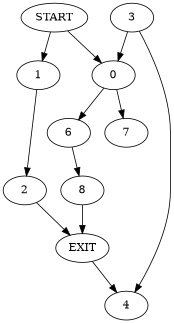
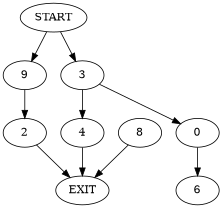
edge "START" -> "0": now "START" -> "3"
node "1": label "1" -> "9"
node "7": removed
edge "6" -> "8": removed
edge "EXIT" -> "4": reversed
